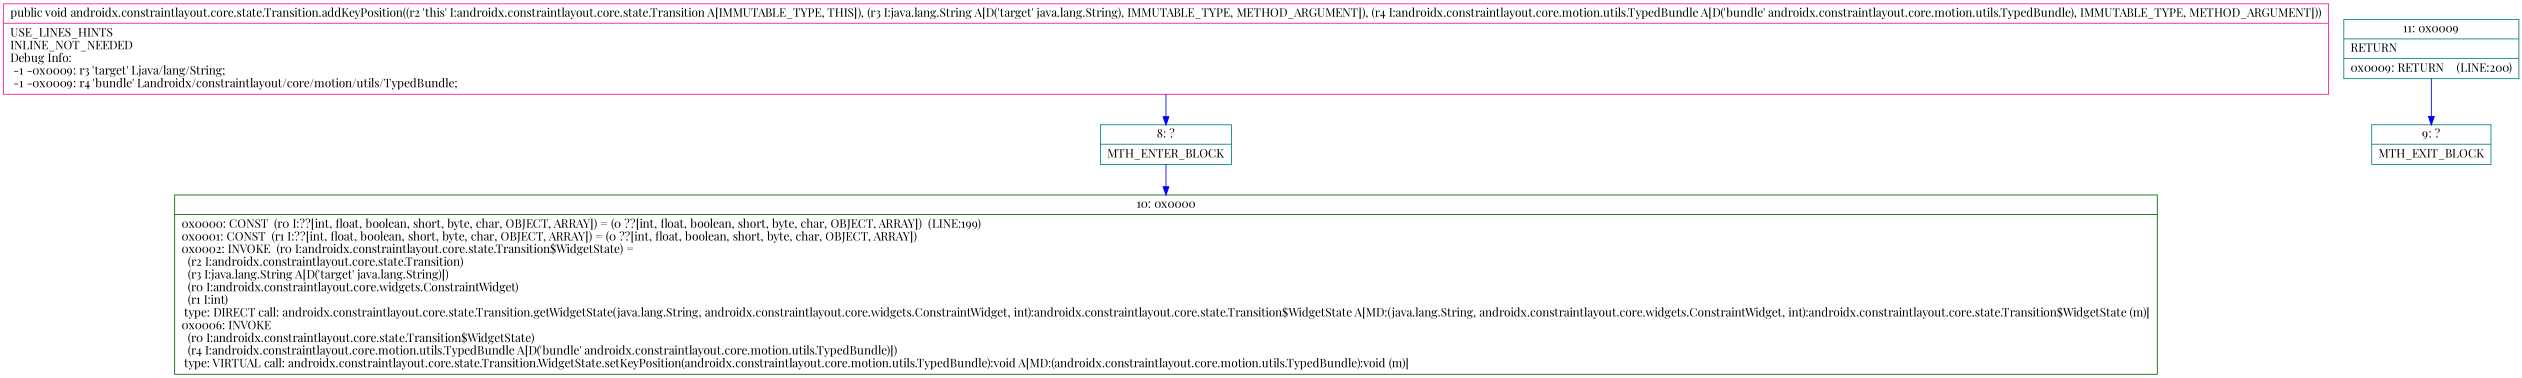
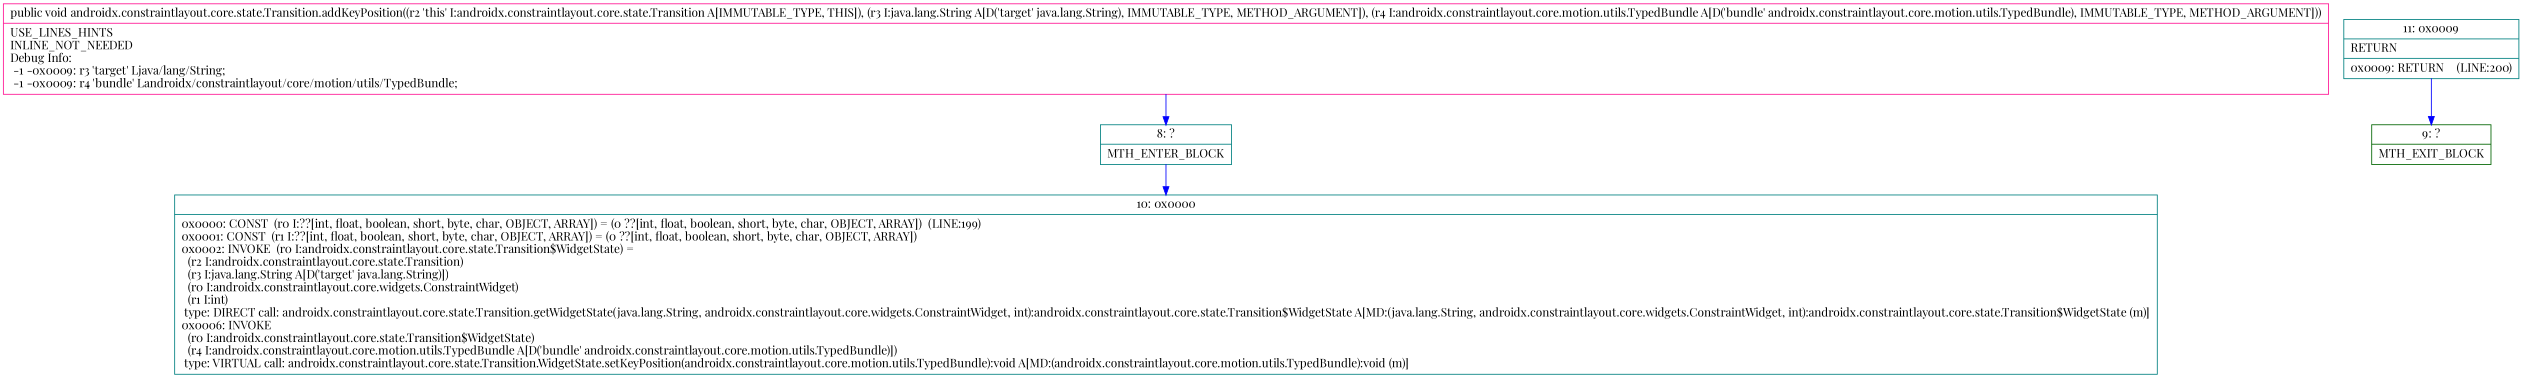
node "9: ?": color teal -> darkgreen
node "10: 0x0000": color darkgreen -> teal
